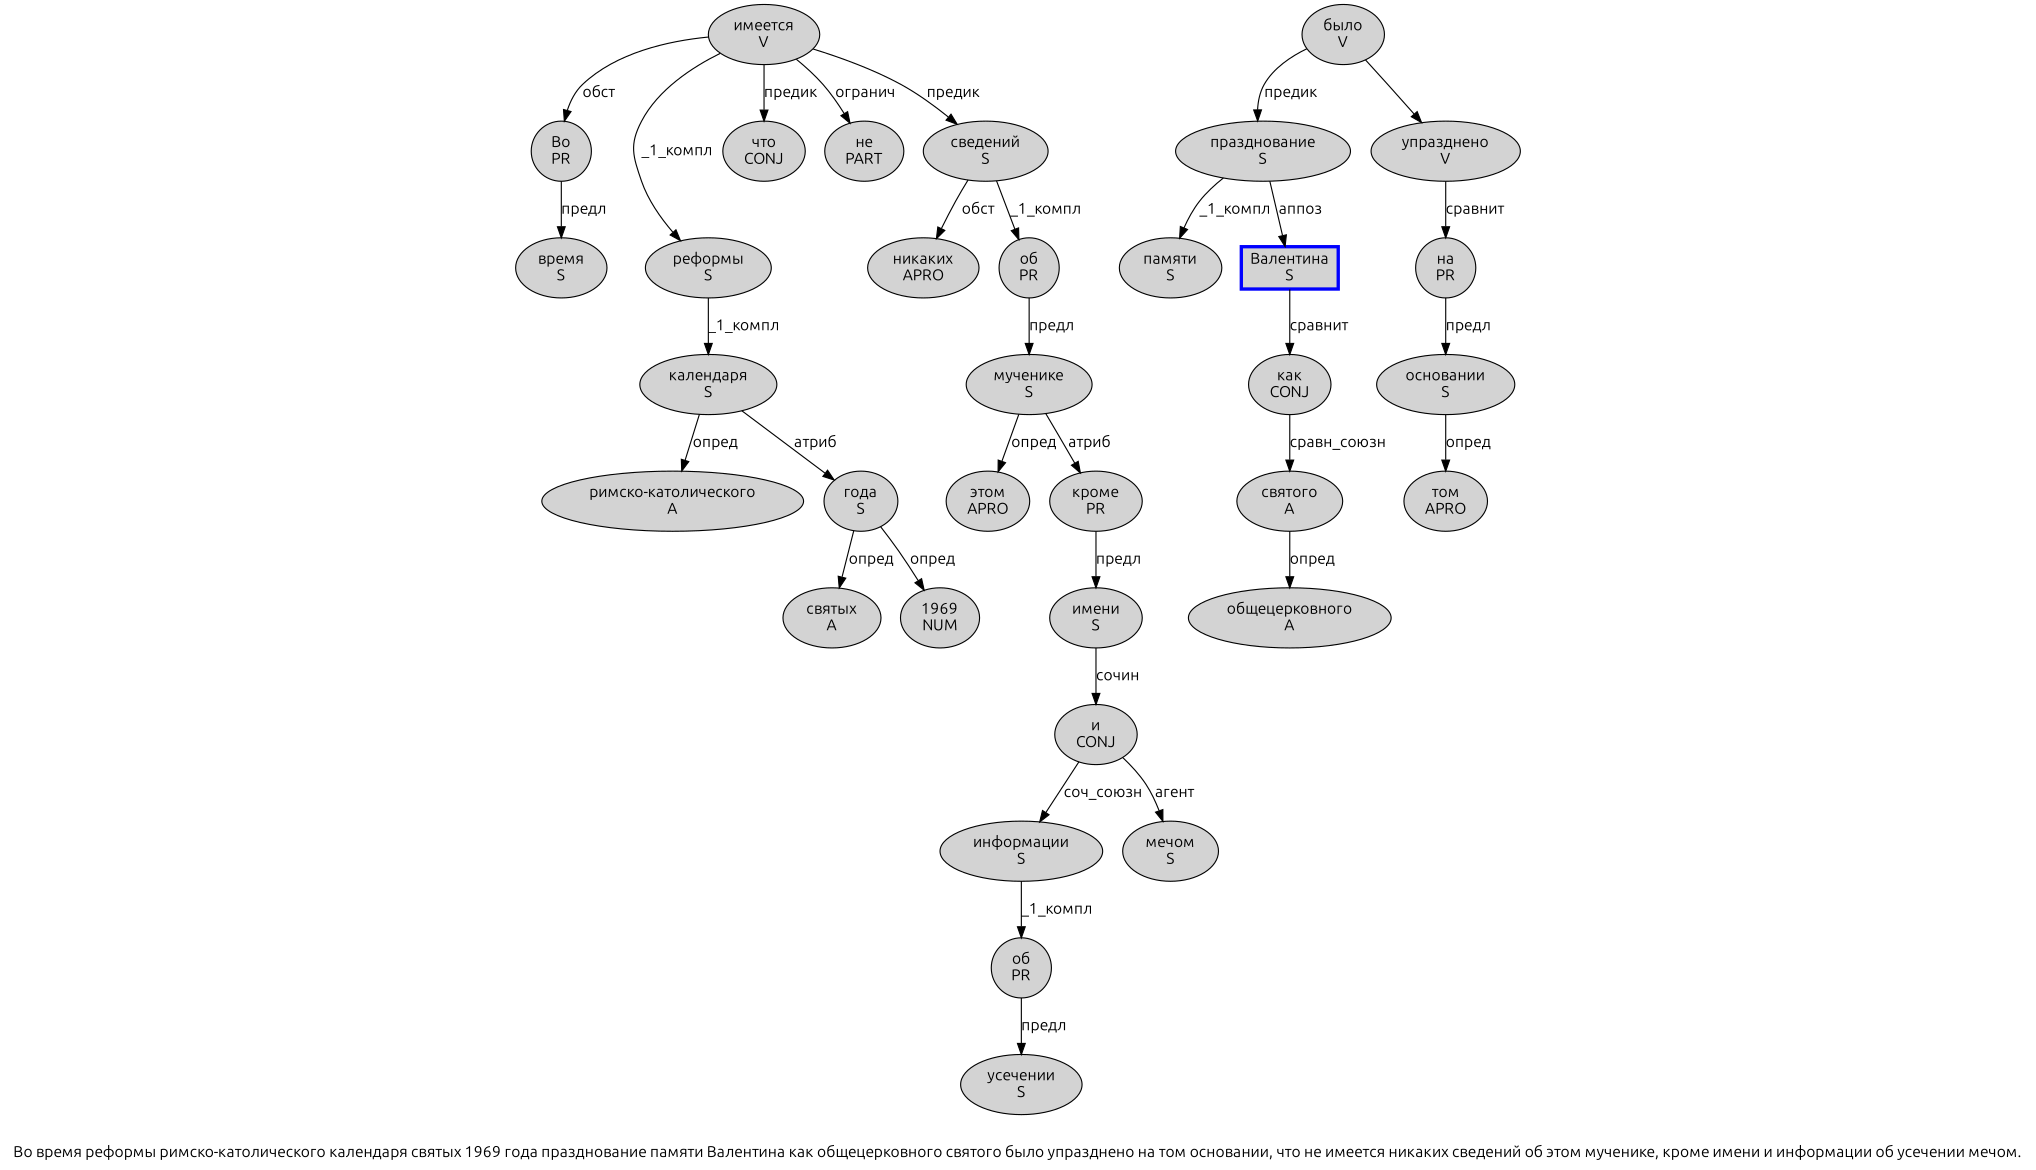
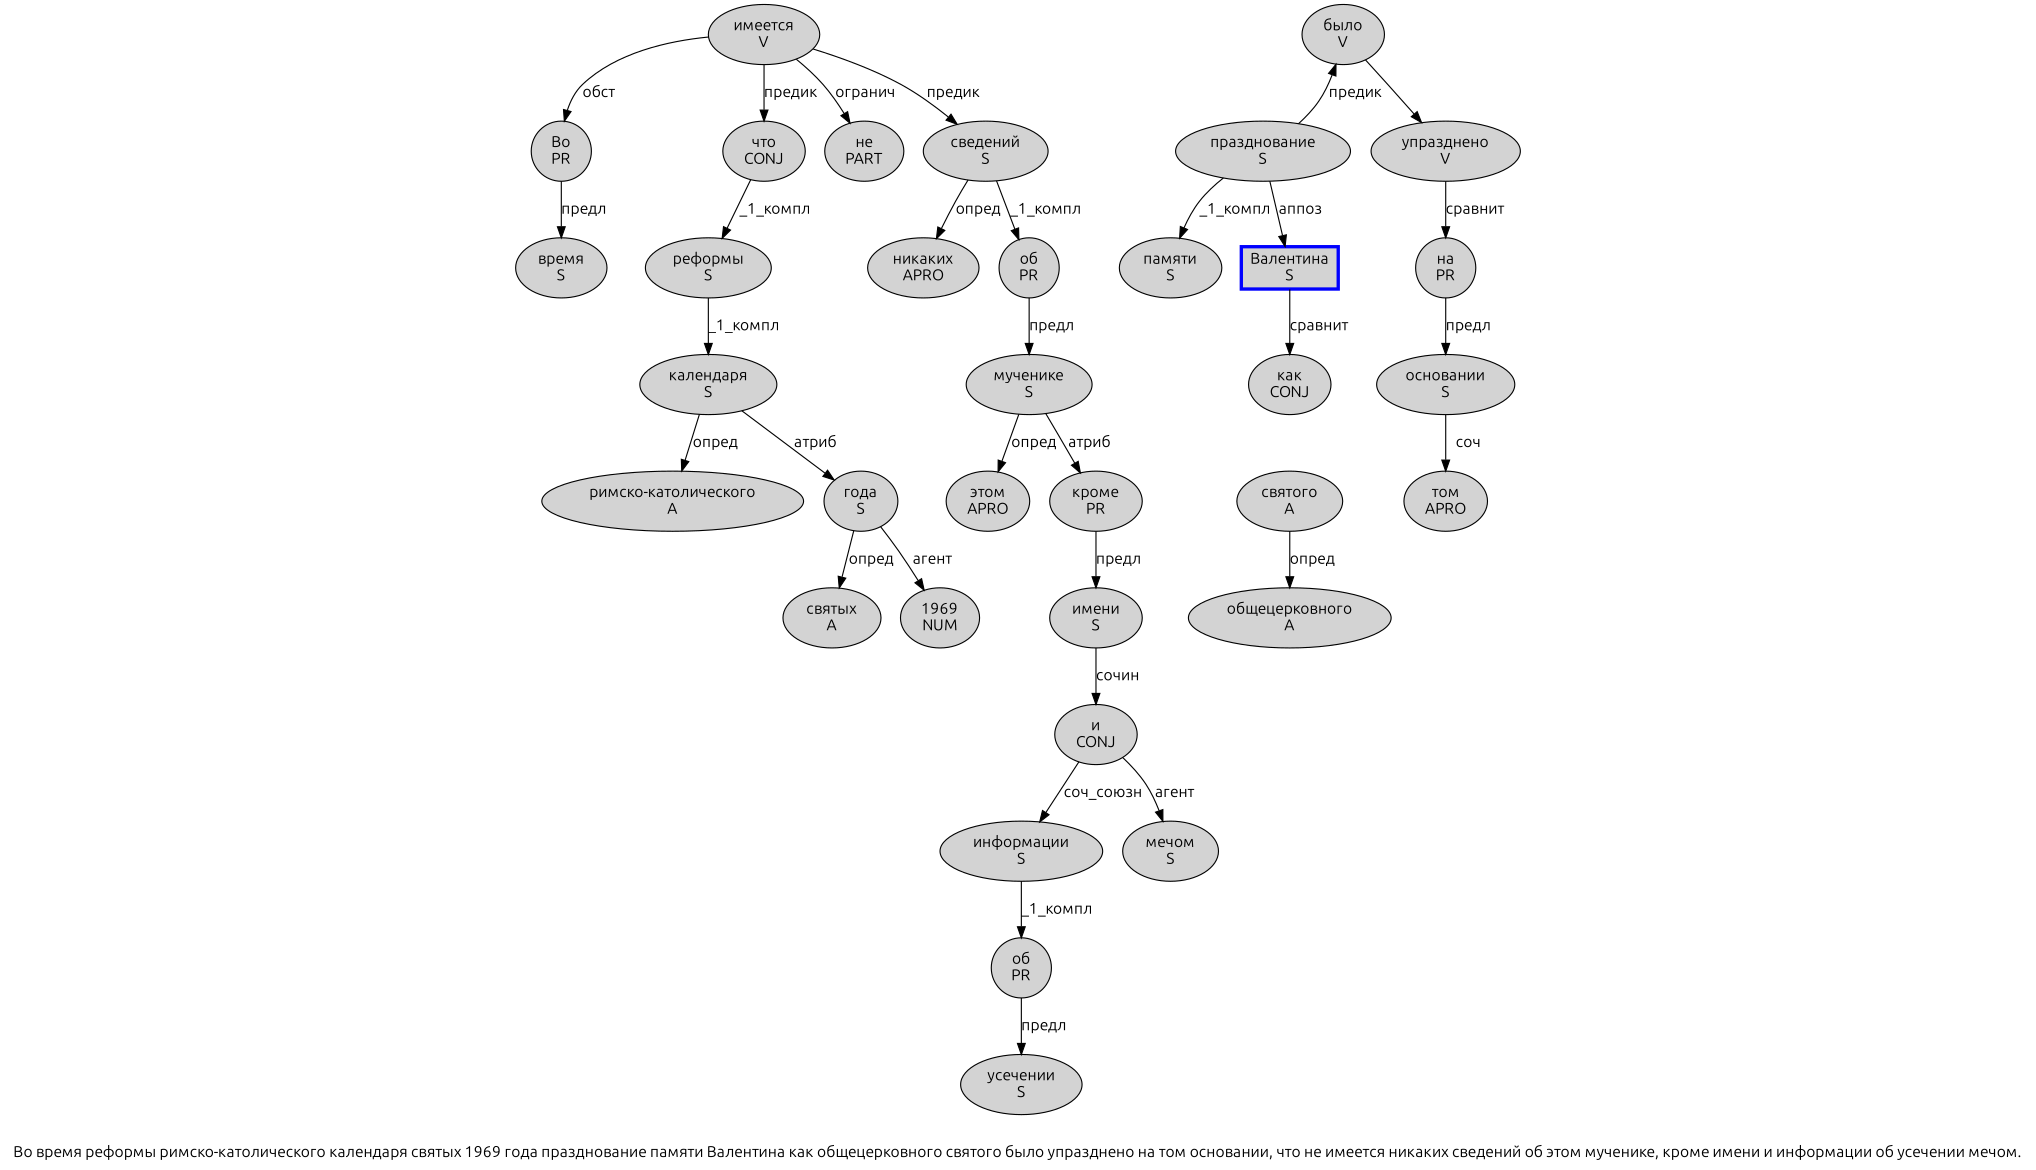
edge "было V" -> "празднование S": reversed
edge "имеется V" -> "реформы S": now "что CONJ" -> "реформы S"
edge "сведений S" -> "никаких APRO": label "обст" -> "опред"
edge "как CONJ" -> "святого A": removed, label "сравн_союзн"
edge "основании S" -> "том APRO": label "опред" -> "соч"
edge "года S" -> "1969 NUM": label "опред" -> "агент"
